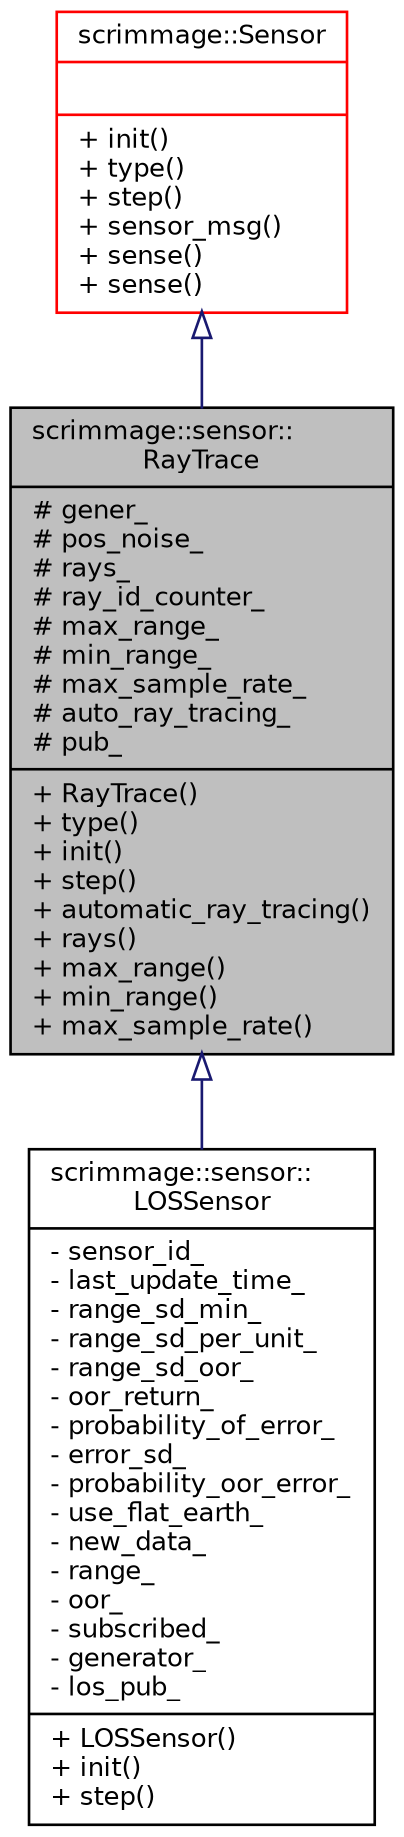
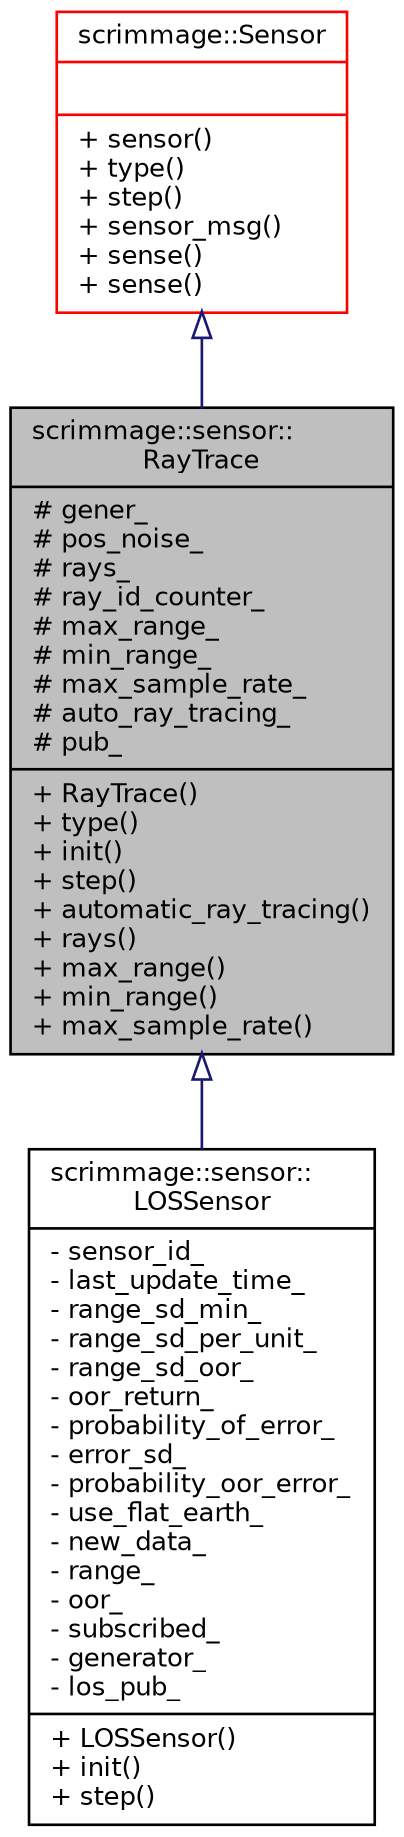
node "scrimmage::Sensor": text "+ init()" -> "+ sensor()"
